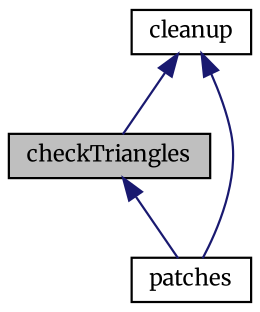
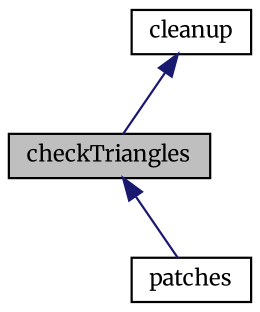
edge "patches" -> "cleanup": removed
